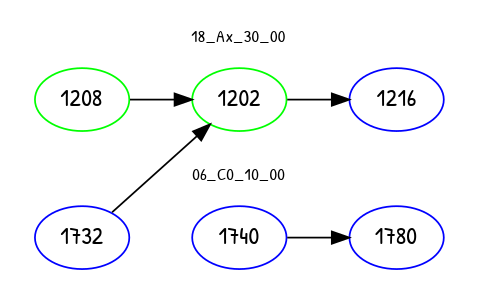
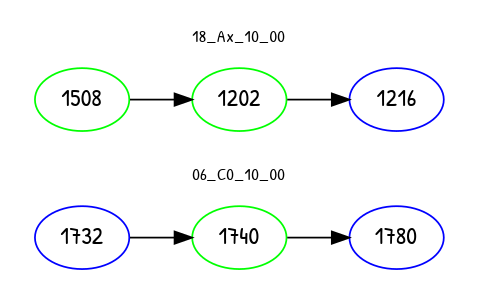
cluster "18_Ax_30_00": label "18_Ax_30_00" -> "18_Ax_10_00"
node "1208": label "1208" -> "1508"
edge "1732" -> "1202": now "1732" -> "1740"
node "1740": color blue -> green
